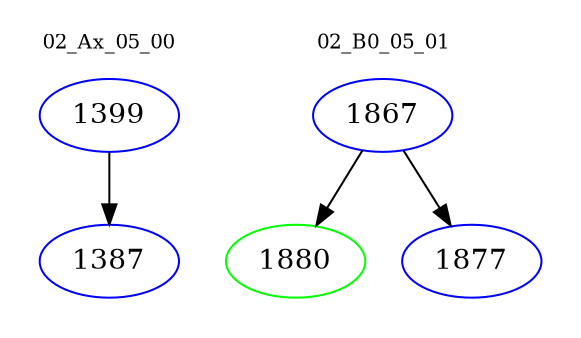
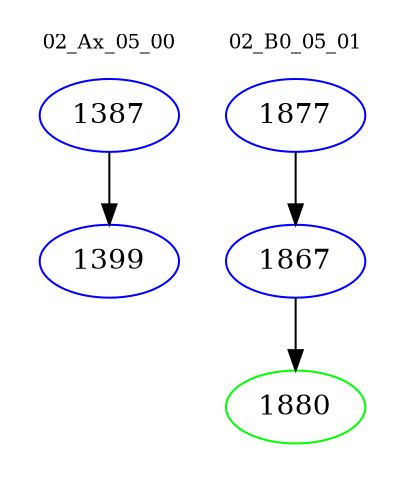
edge "1399" -> "1387": reversed
edge "1867" -> "1877": reversed
